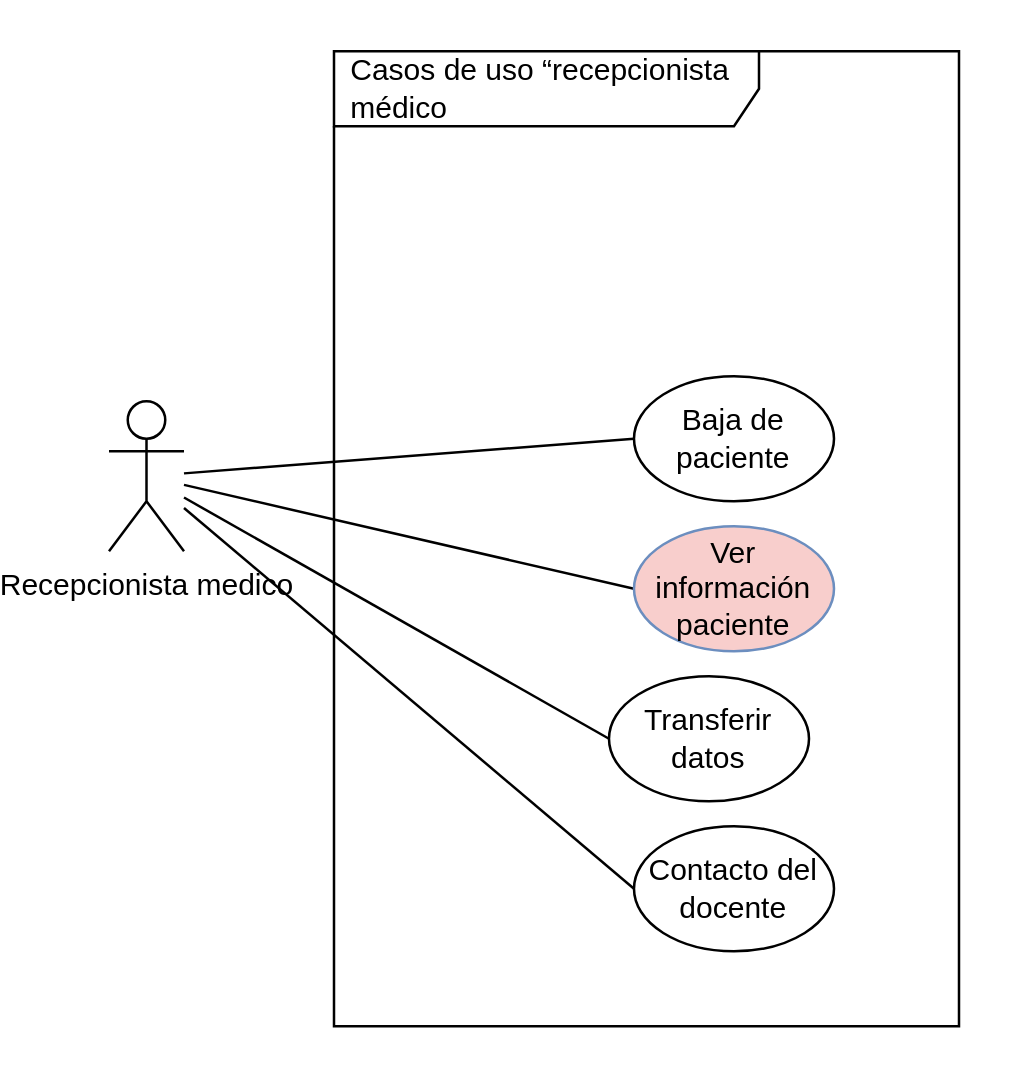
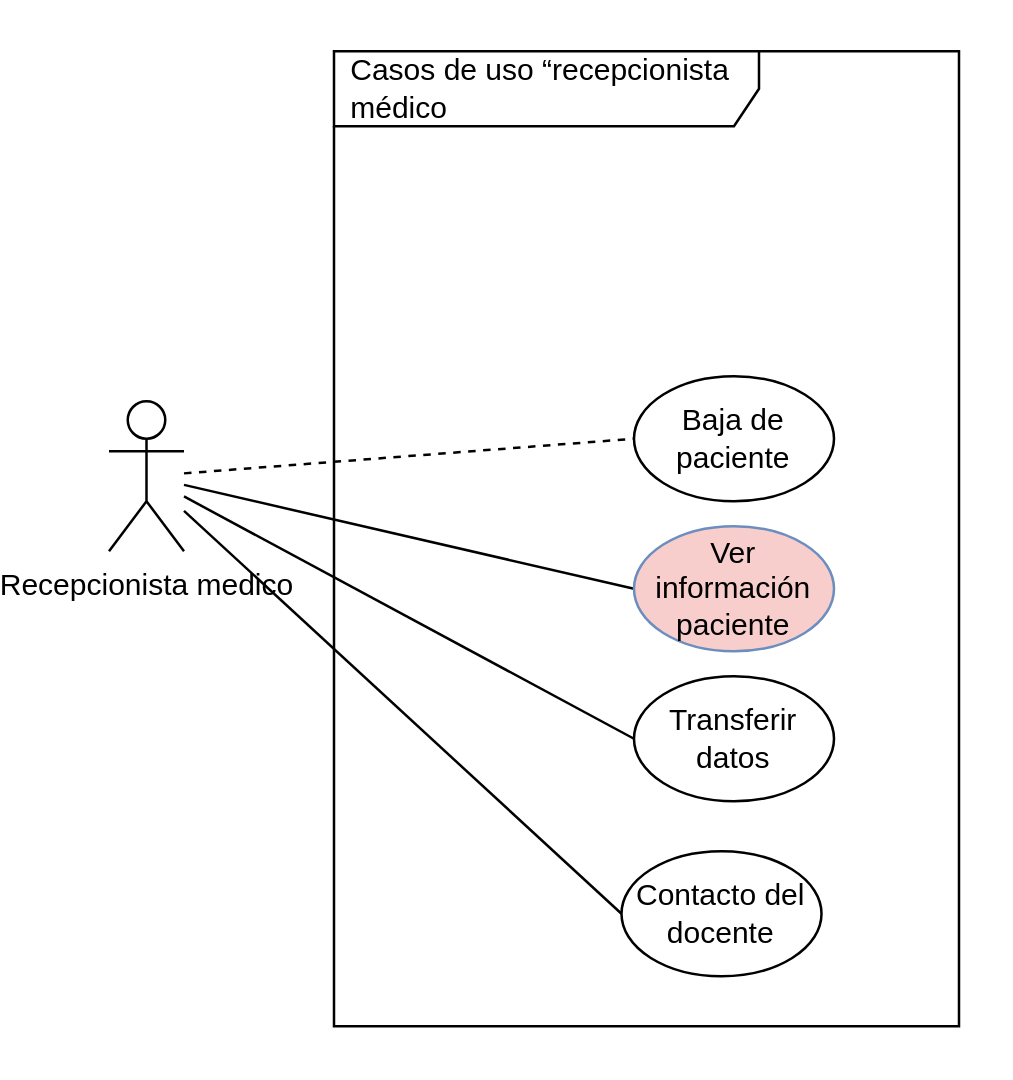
edge "Baja de paciente" -- "Recepcionista medico": style solid -> dashed
node "Transferir datos": moved (709, 739) -> (734, 739)
node "Contacto del docente": moved (734, 889) -> (721, 914)
